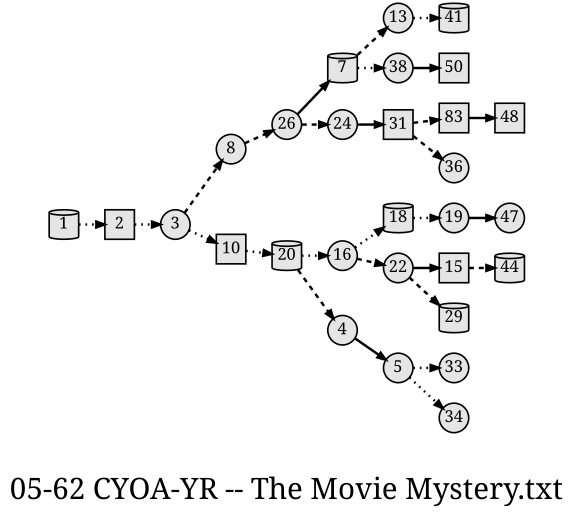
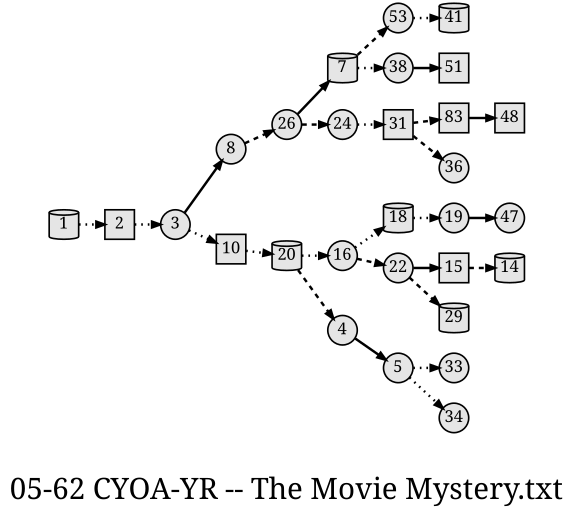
node "13": label "13" -> "53"
node "50": label "50" -> "51"
edge "24" -> "31": style solid -> dotted
edge "3" -> "8": style dashed -> solid
node "44": label "44" -> "14"
